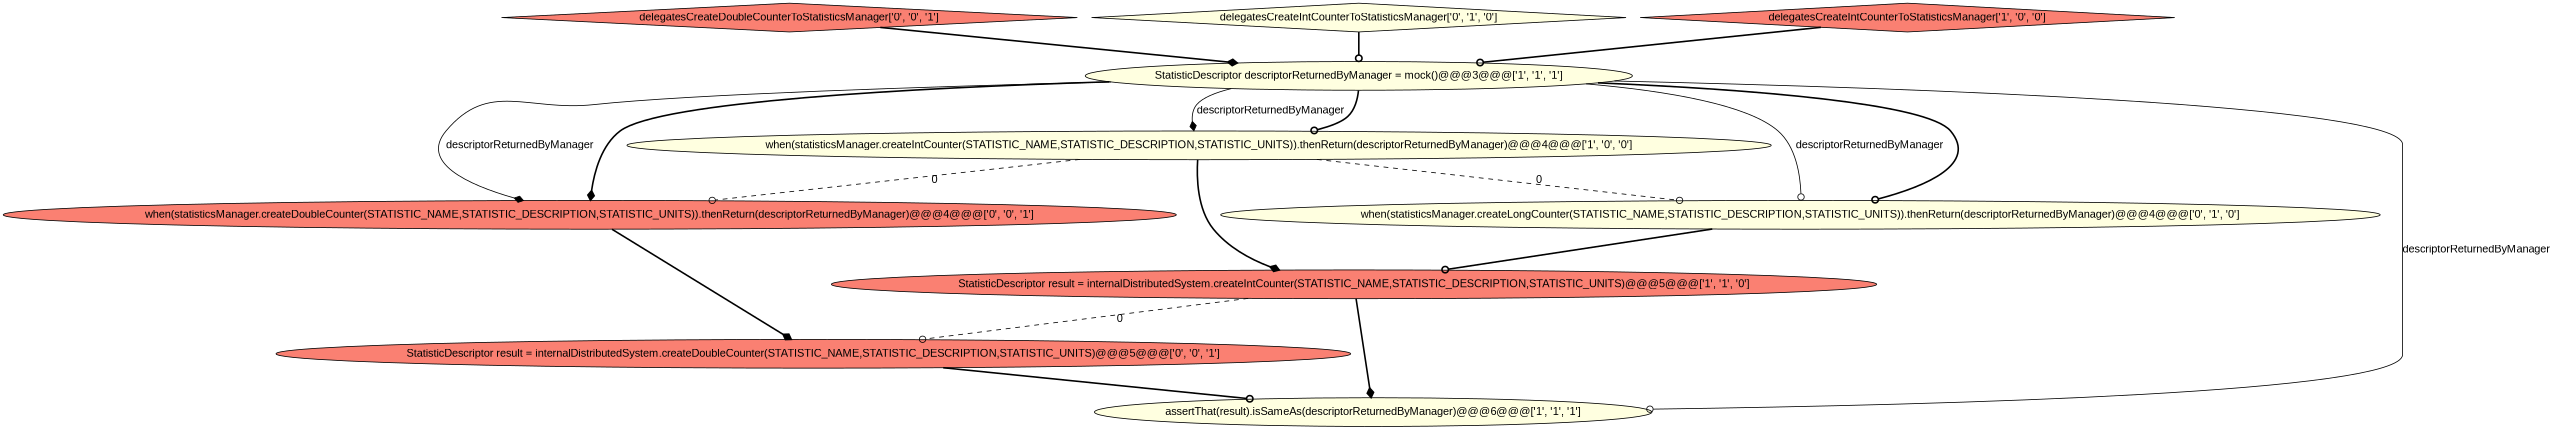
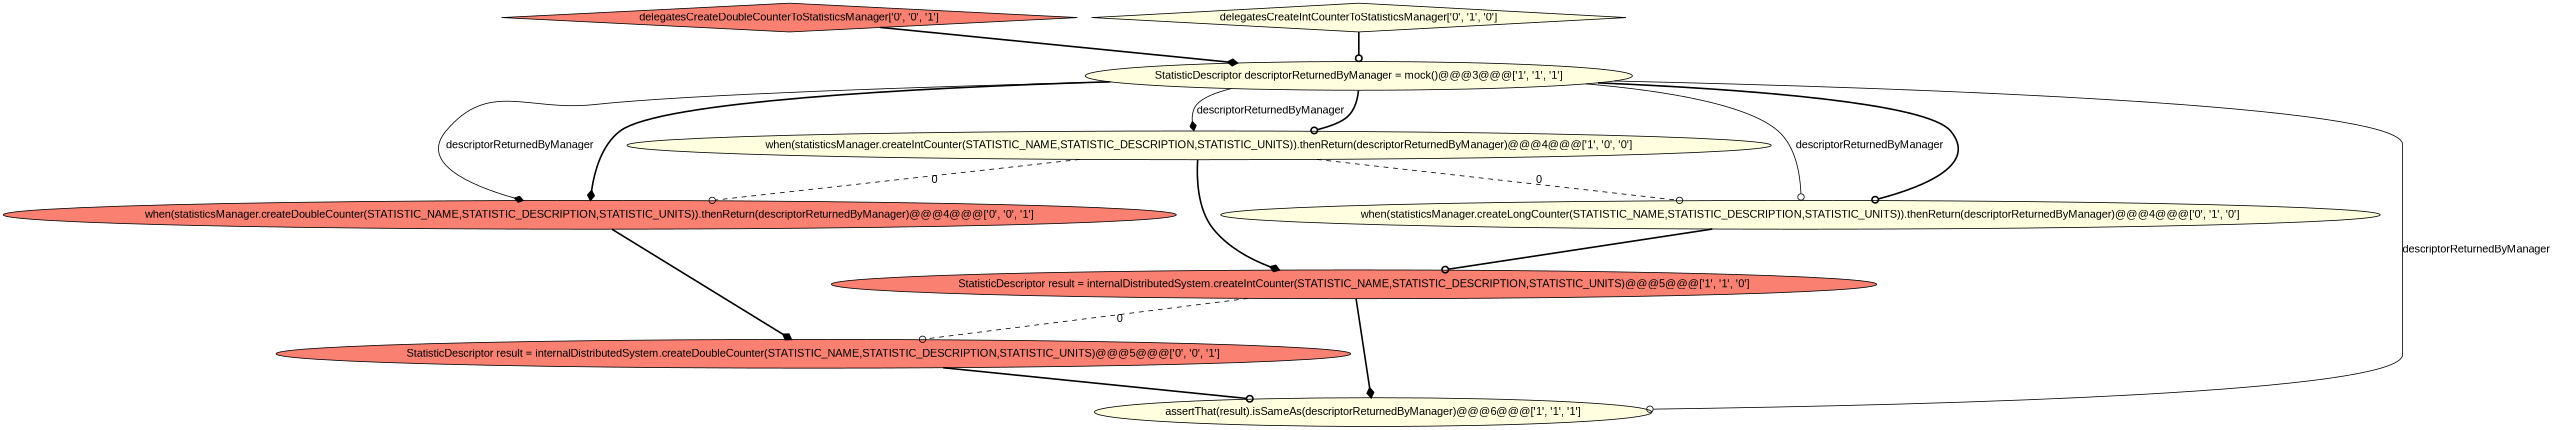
node "delegatesCreateIntCounterToStatisticsManager['1', '0', '0']": removed
